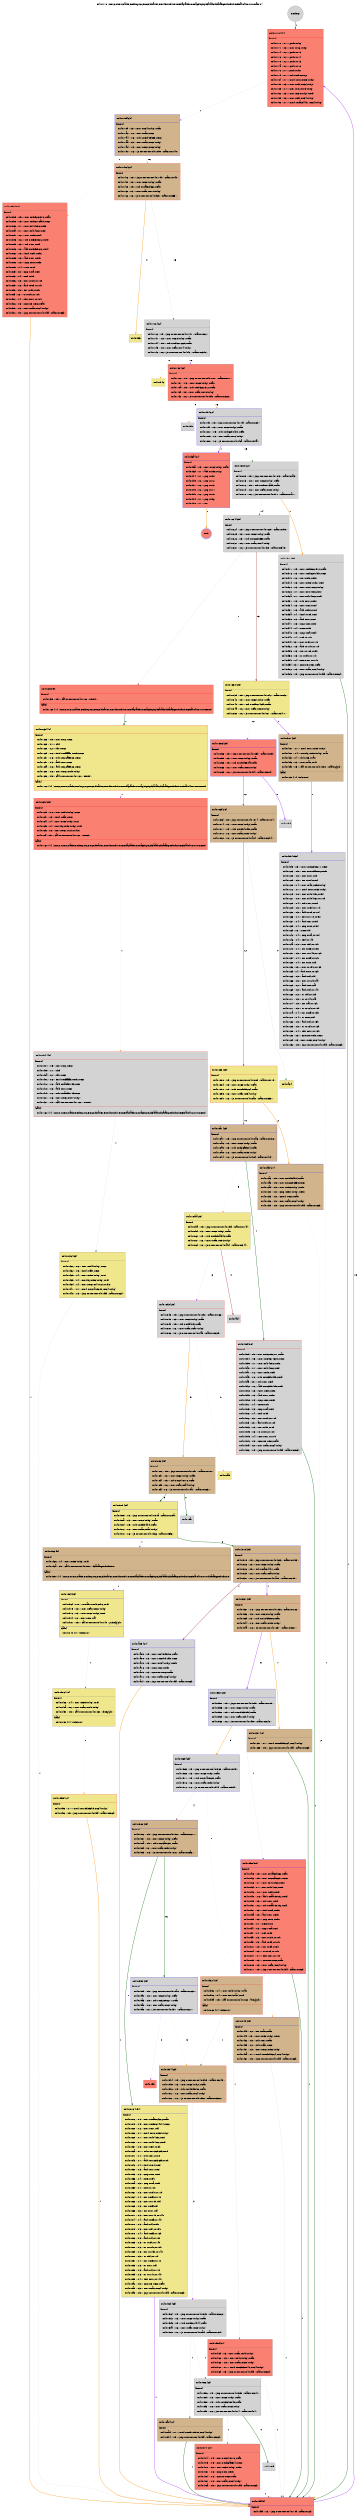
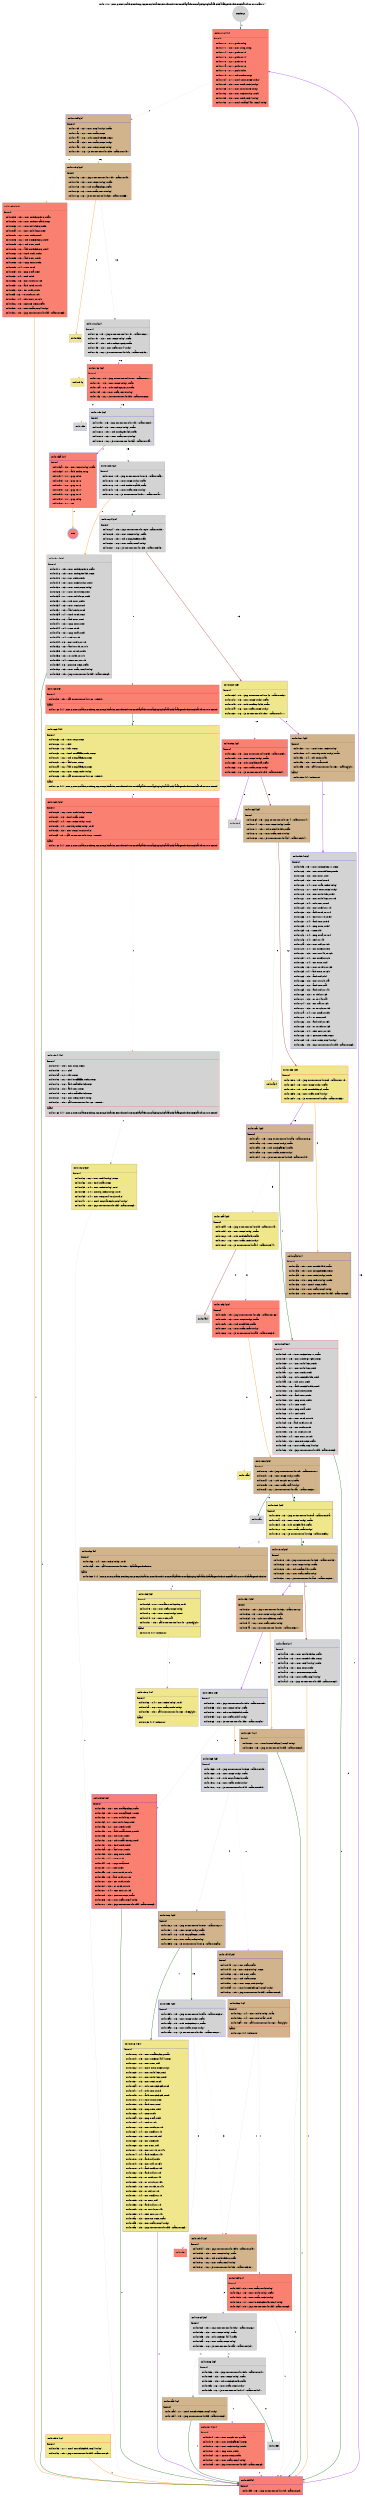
node "0x4018d3 [25]": fillcolor lightgrey -> salmon
edge "0x401d86 [15]" -> "0x401d95 [12]": removed, label "1"
